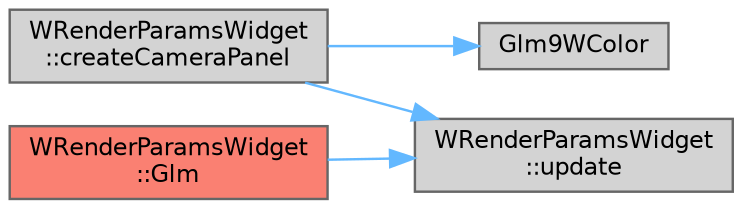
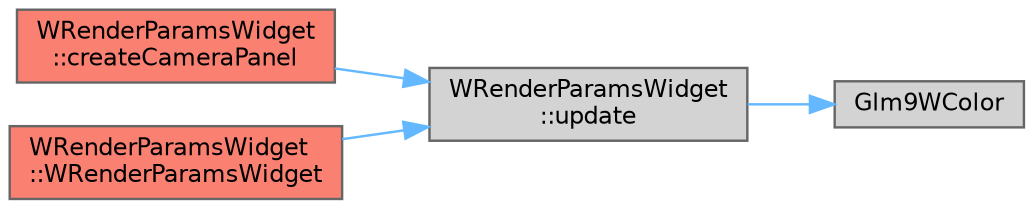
node "WRenderParamsWidget ::createCameraPanel": fillcolor lightgrey -> salmon
edge "WRenderParamsWidget ::createCameraPanel" -> "Glm9WColor": now "WRenderParamsWidget ::update" -> "Glm9WColor"
node "WRenderParamsWidget ::Glm": label "WRenderParamsWidget ::Glm" -> "WRenderParamsWidget ::WRenderParamsWidget"
